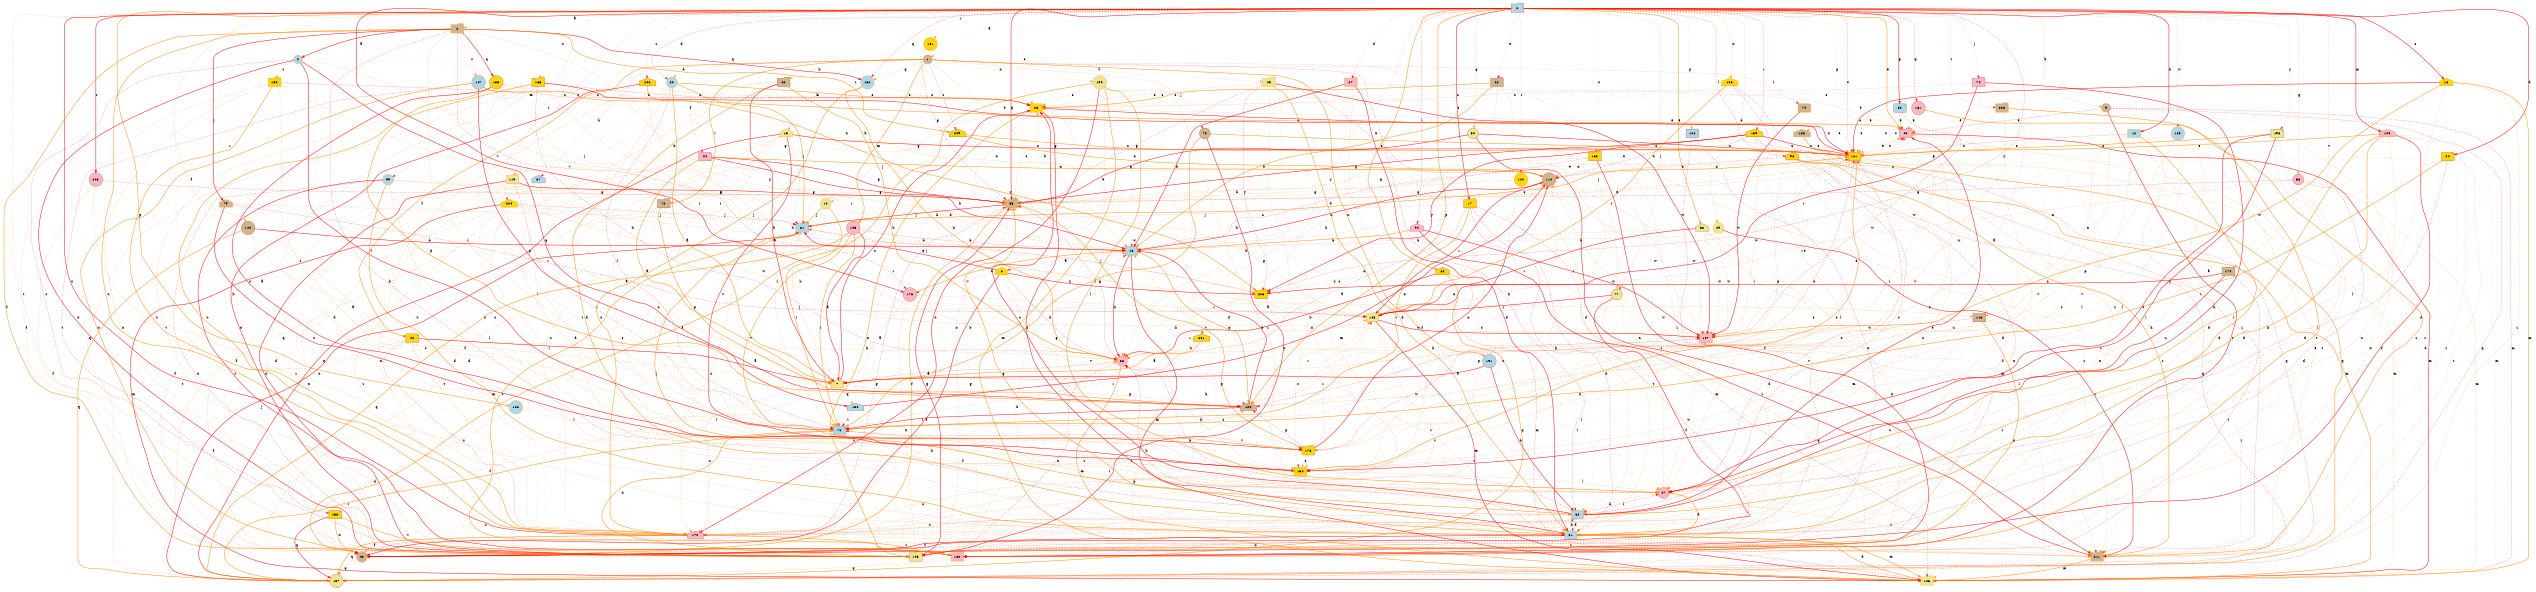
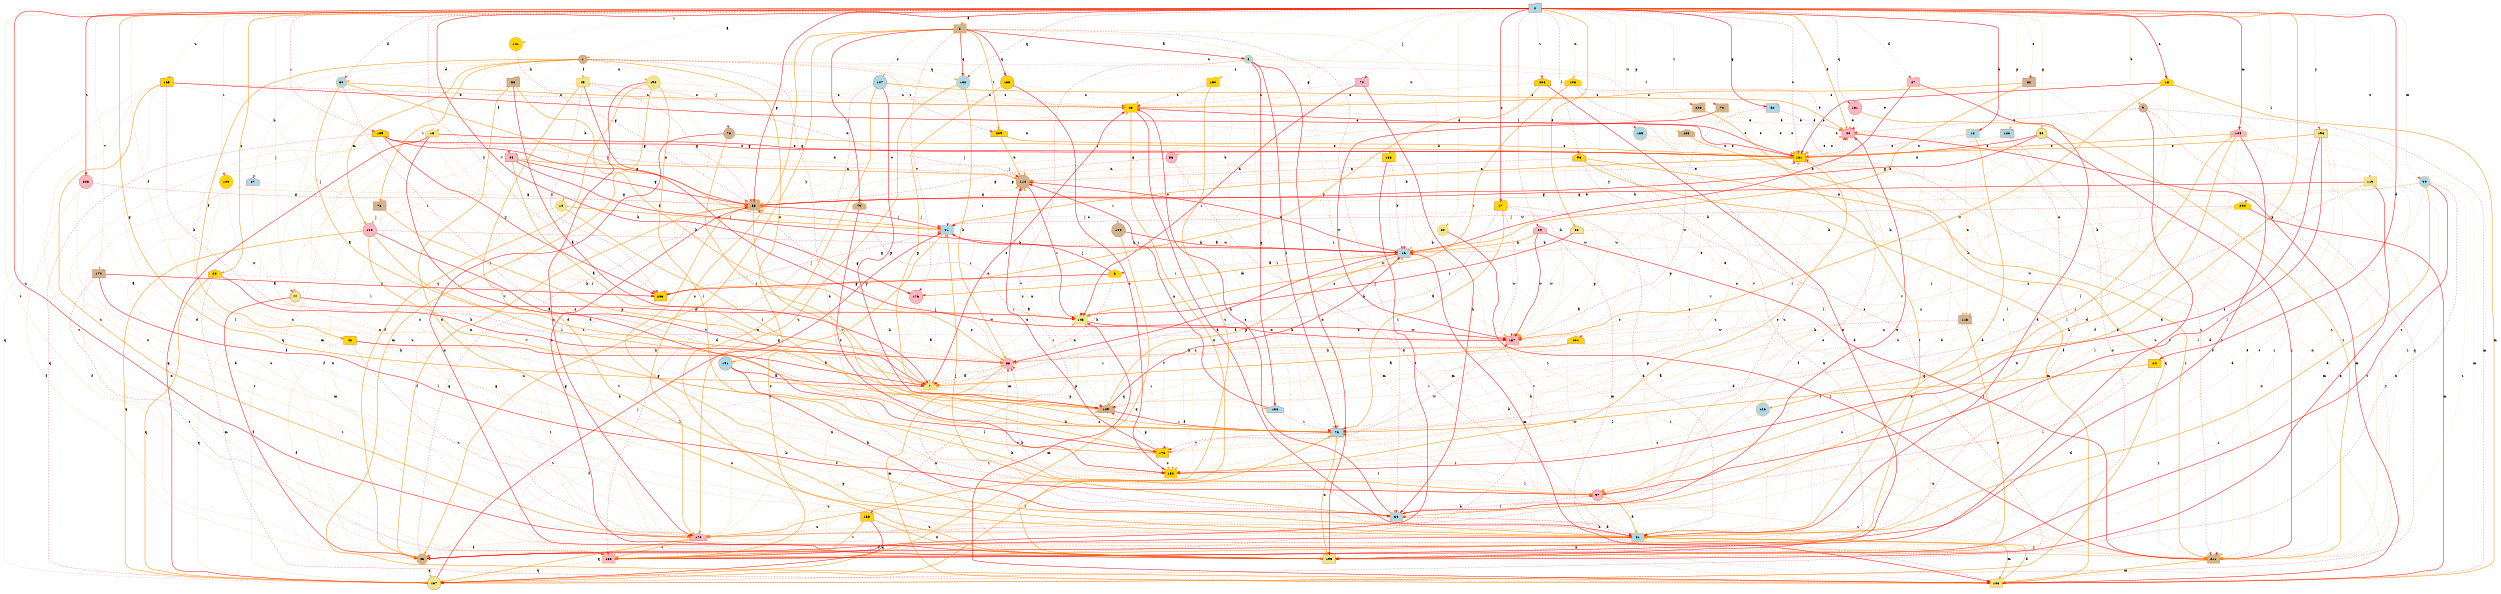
edge "24" -> "114": now "53" -> "114"
edge "72" -> "81": now "72" -> "105"
edge "2" -> "64": label "h" -> "j"
edge "129" -> "121": color red -> darkorange
edge "6" -> "48": style bold -> dotted
